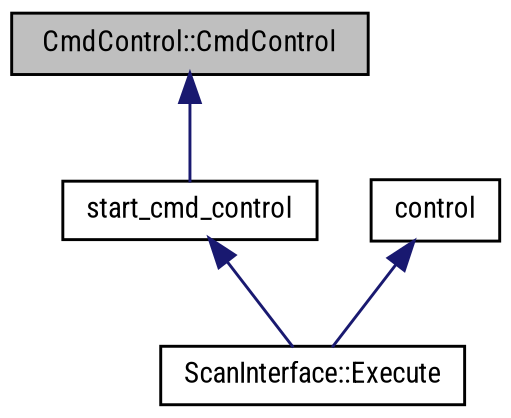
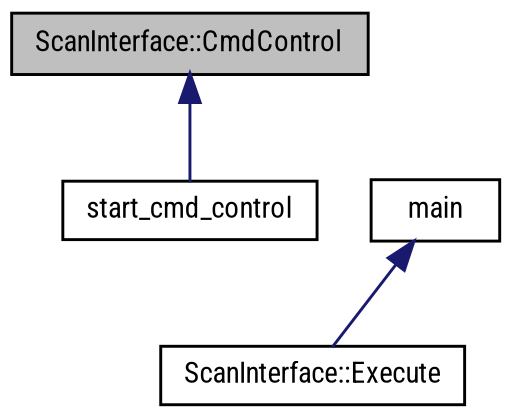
node "CmdControl::CmdControl": label "CmdControl::CmdControl" -> "ScanInterface::CmdControl"
node "control": label "control" -> "main"
edge "ScanInterface::Execute" -> "start_cmd_control": removed
